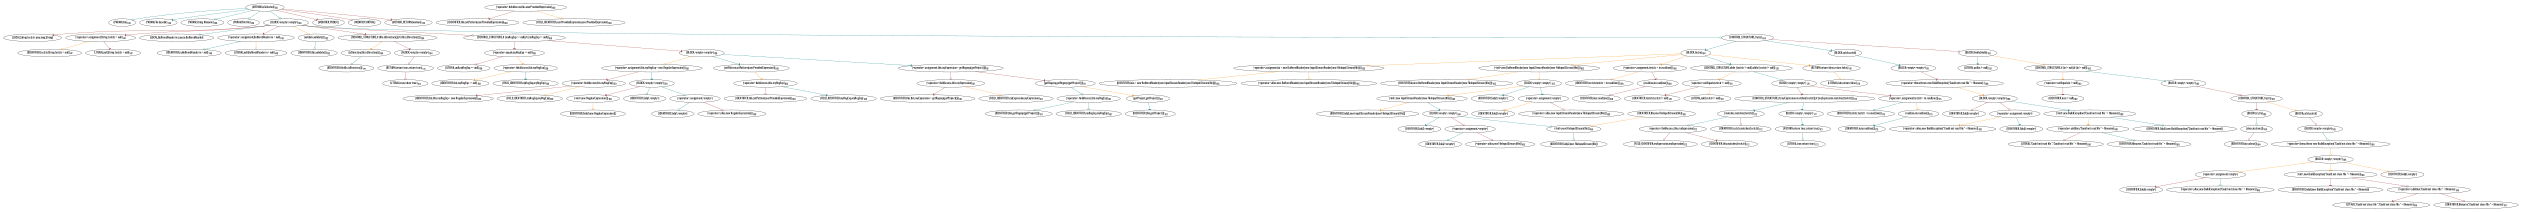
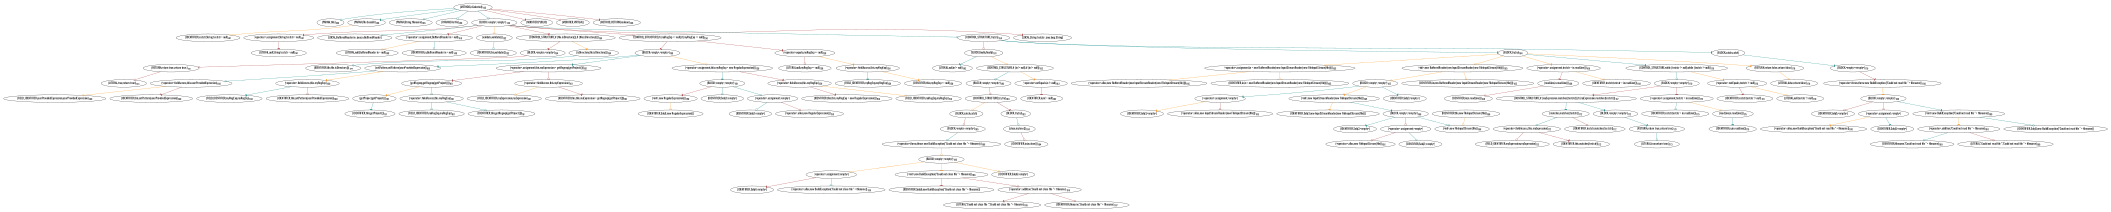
edge "(<operator>.assignment,String teststr = null)" -> "(IDENTIFIER,teststr,String teststr = null)": now "(PARAM,File basedir)" -> "(IDENTIFIER,teststr,String teststr = null)"
edge "(setPattern,setPattern(userProvidedExpression))" -> "(<operator>.fieldAccess,this.userProvidedExpression)": added
node "(IDENTIFIER,$obj2,new FileInputStream(file))": removed
